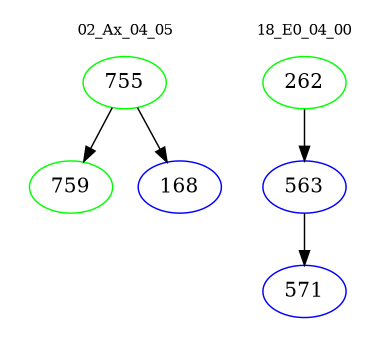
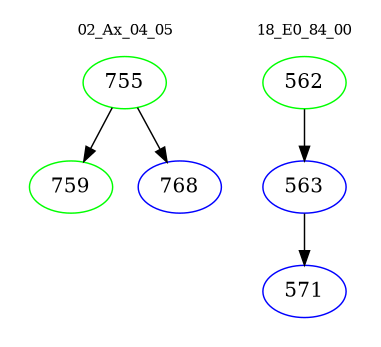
cluster "18_E0_04_00": label "18_E0_04_00" -> "18_E0_84_00"
node "262": label "262" -> "562"
node "168": label "168" -> "768"
